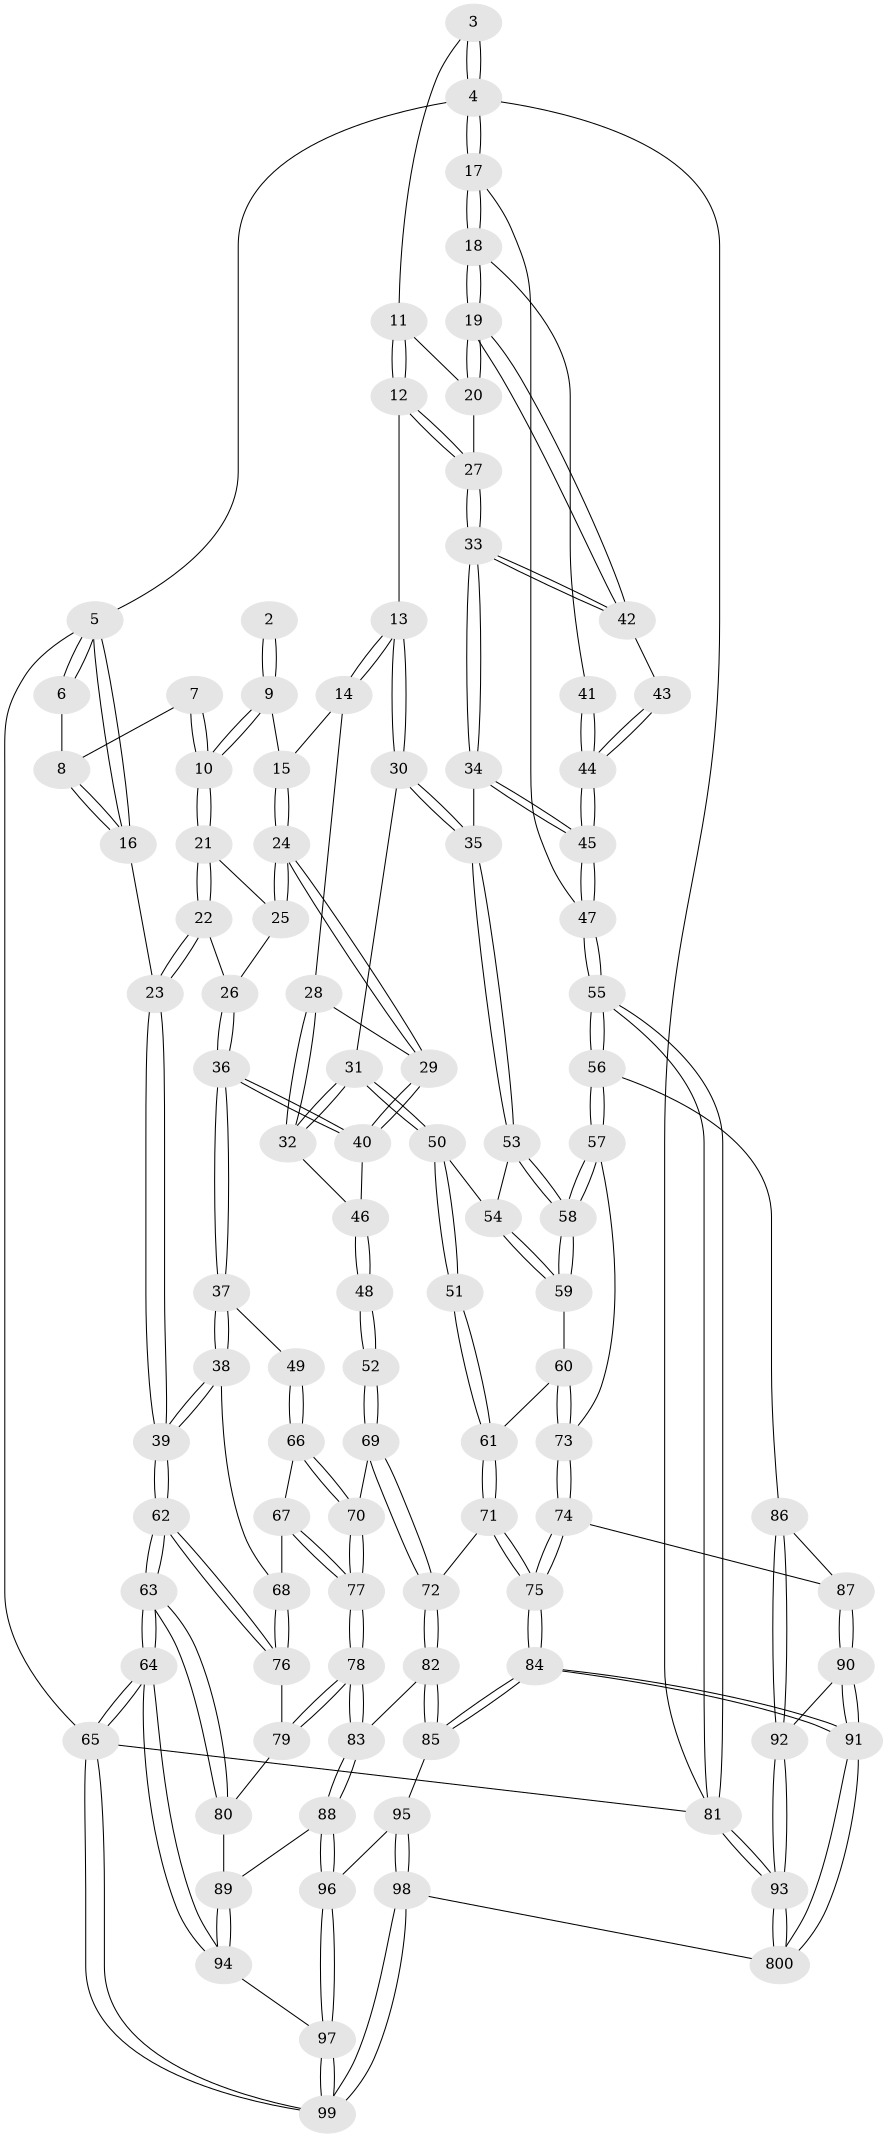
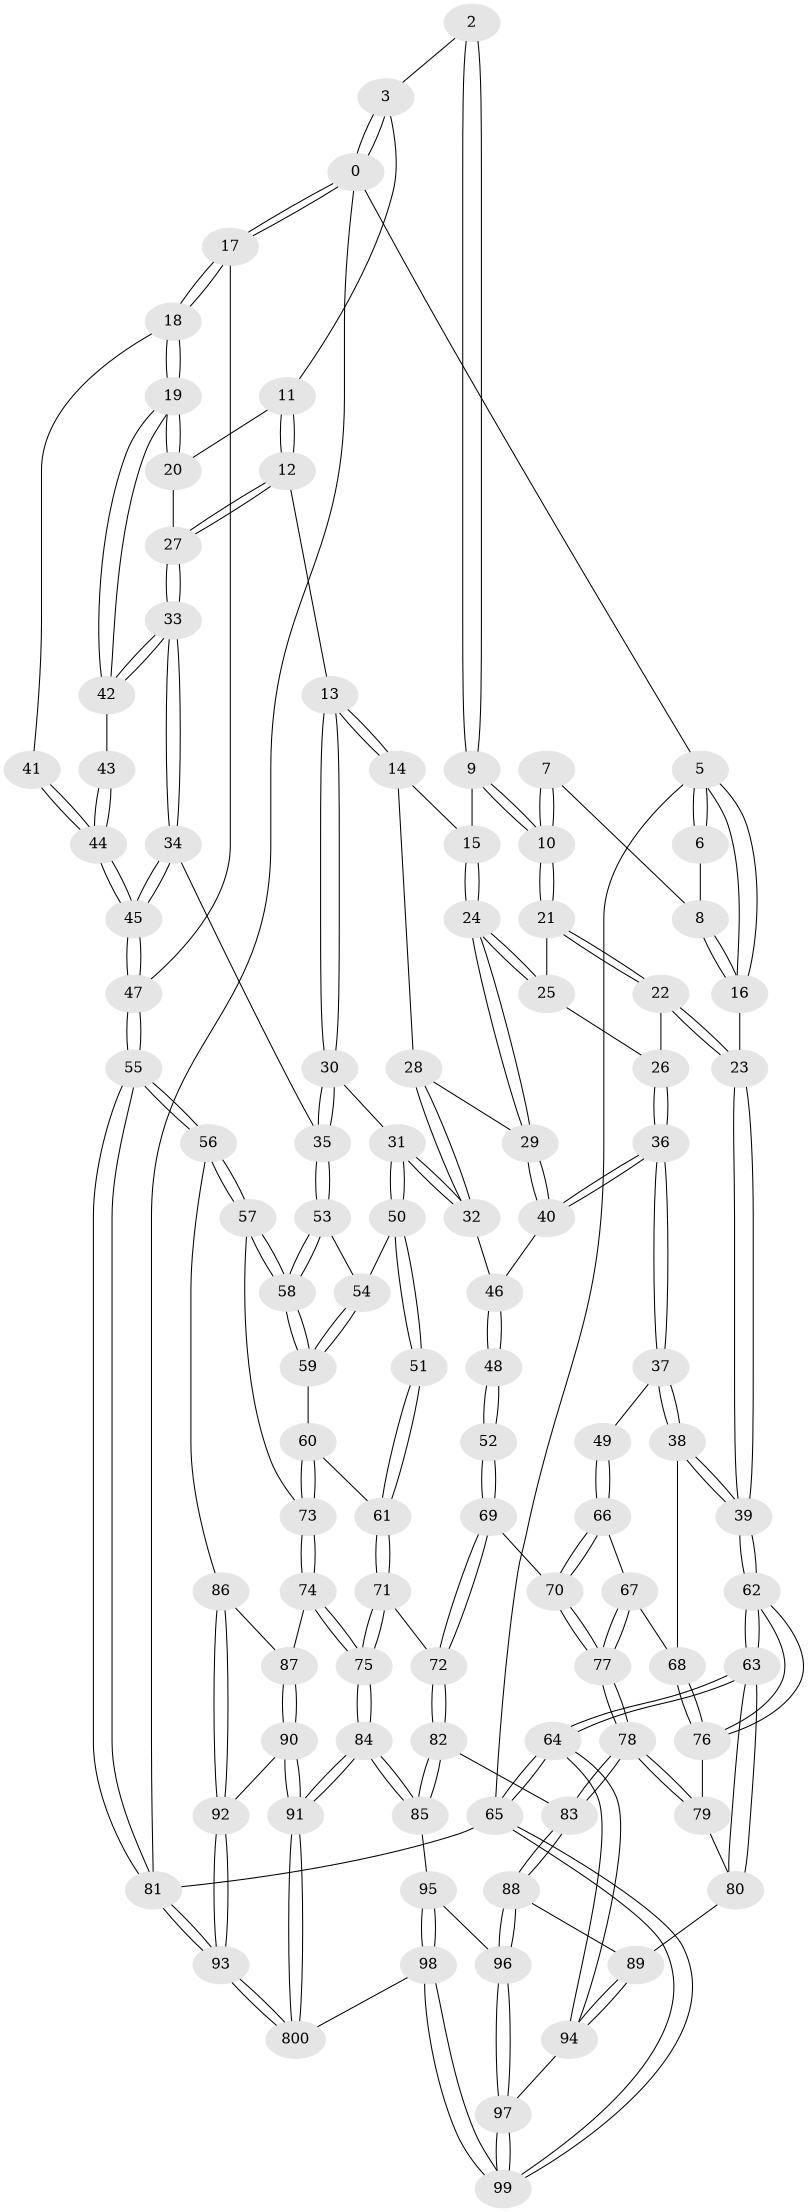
edge "2" -- "3": added
node "4": label "4" -> "0"
